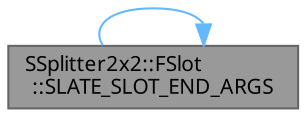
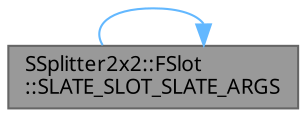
node "SSplitter2x2::FSlot ::SLATE_SLOT_END_ARGS": label "SSplitter2x2::FSlot ::SLATE_SLOT_END_ARGS" -> "SSplitter2x2::FSlot ::SLATE_SLOT_SLATE_ARGS"
